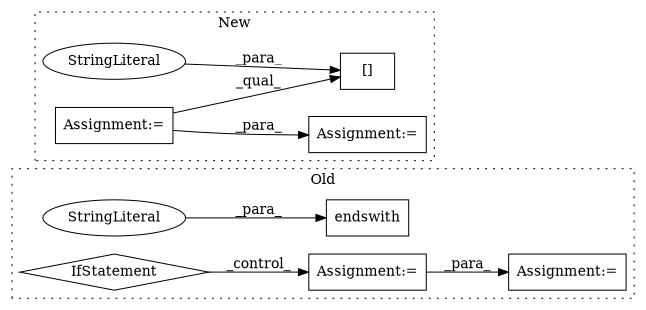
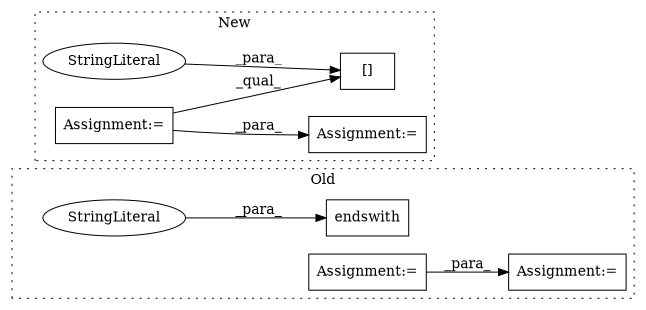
node "IfStatement": removed
